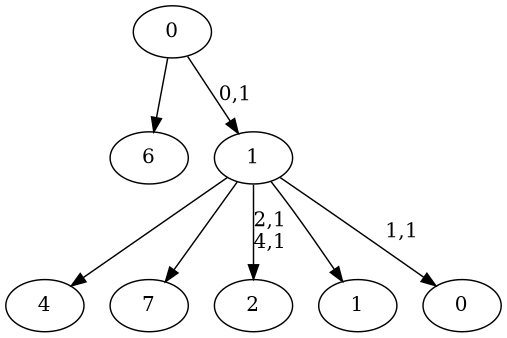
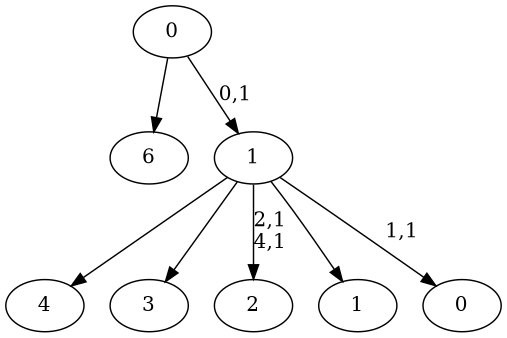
node "7": label "7" -> "3"
